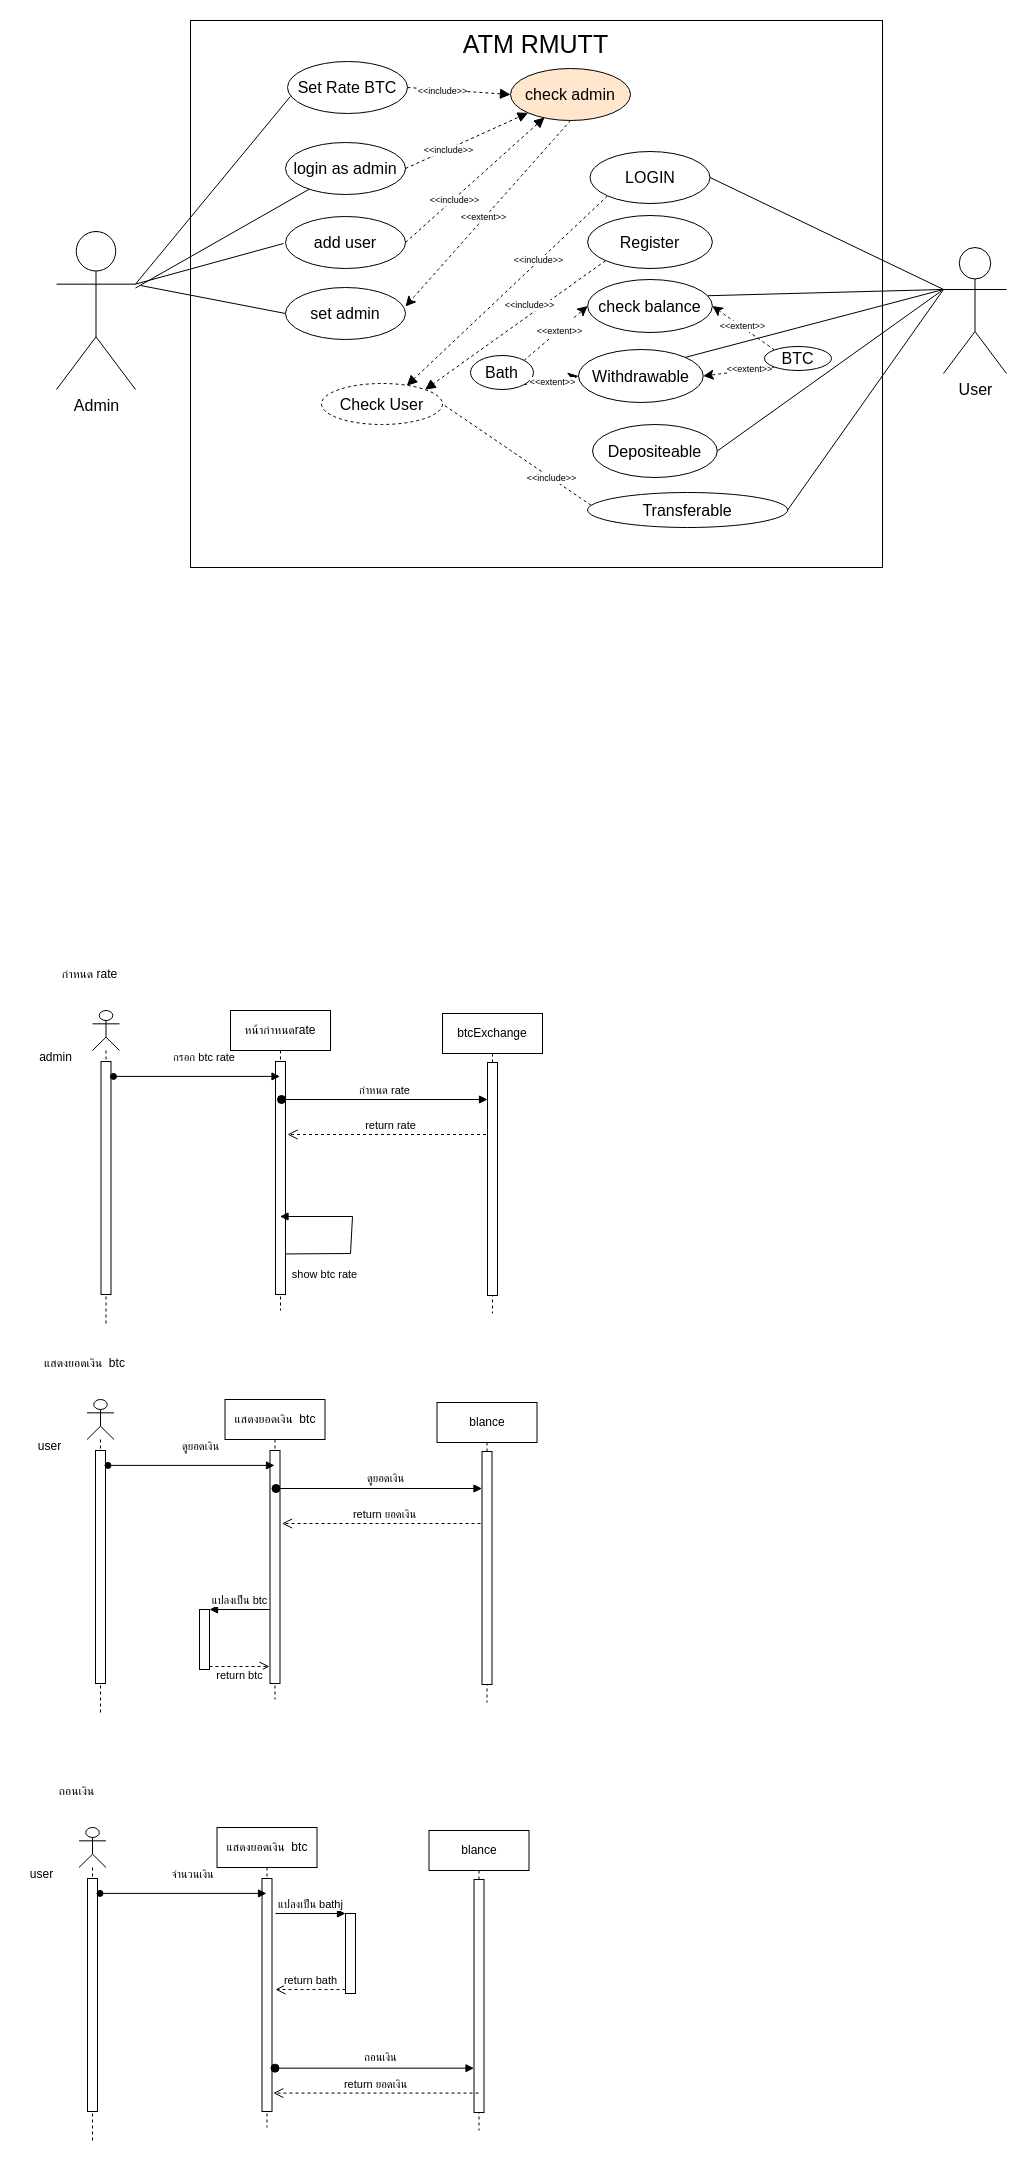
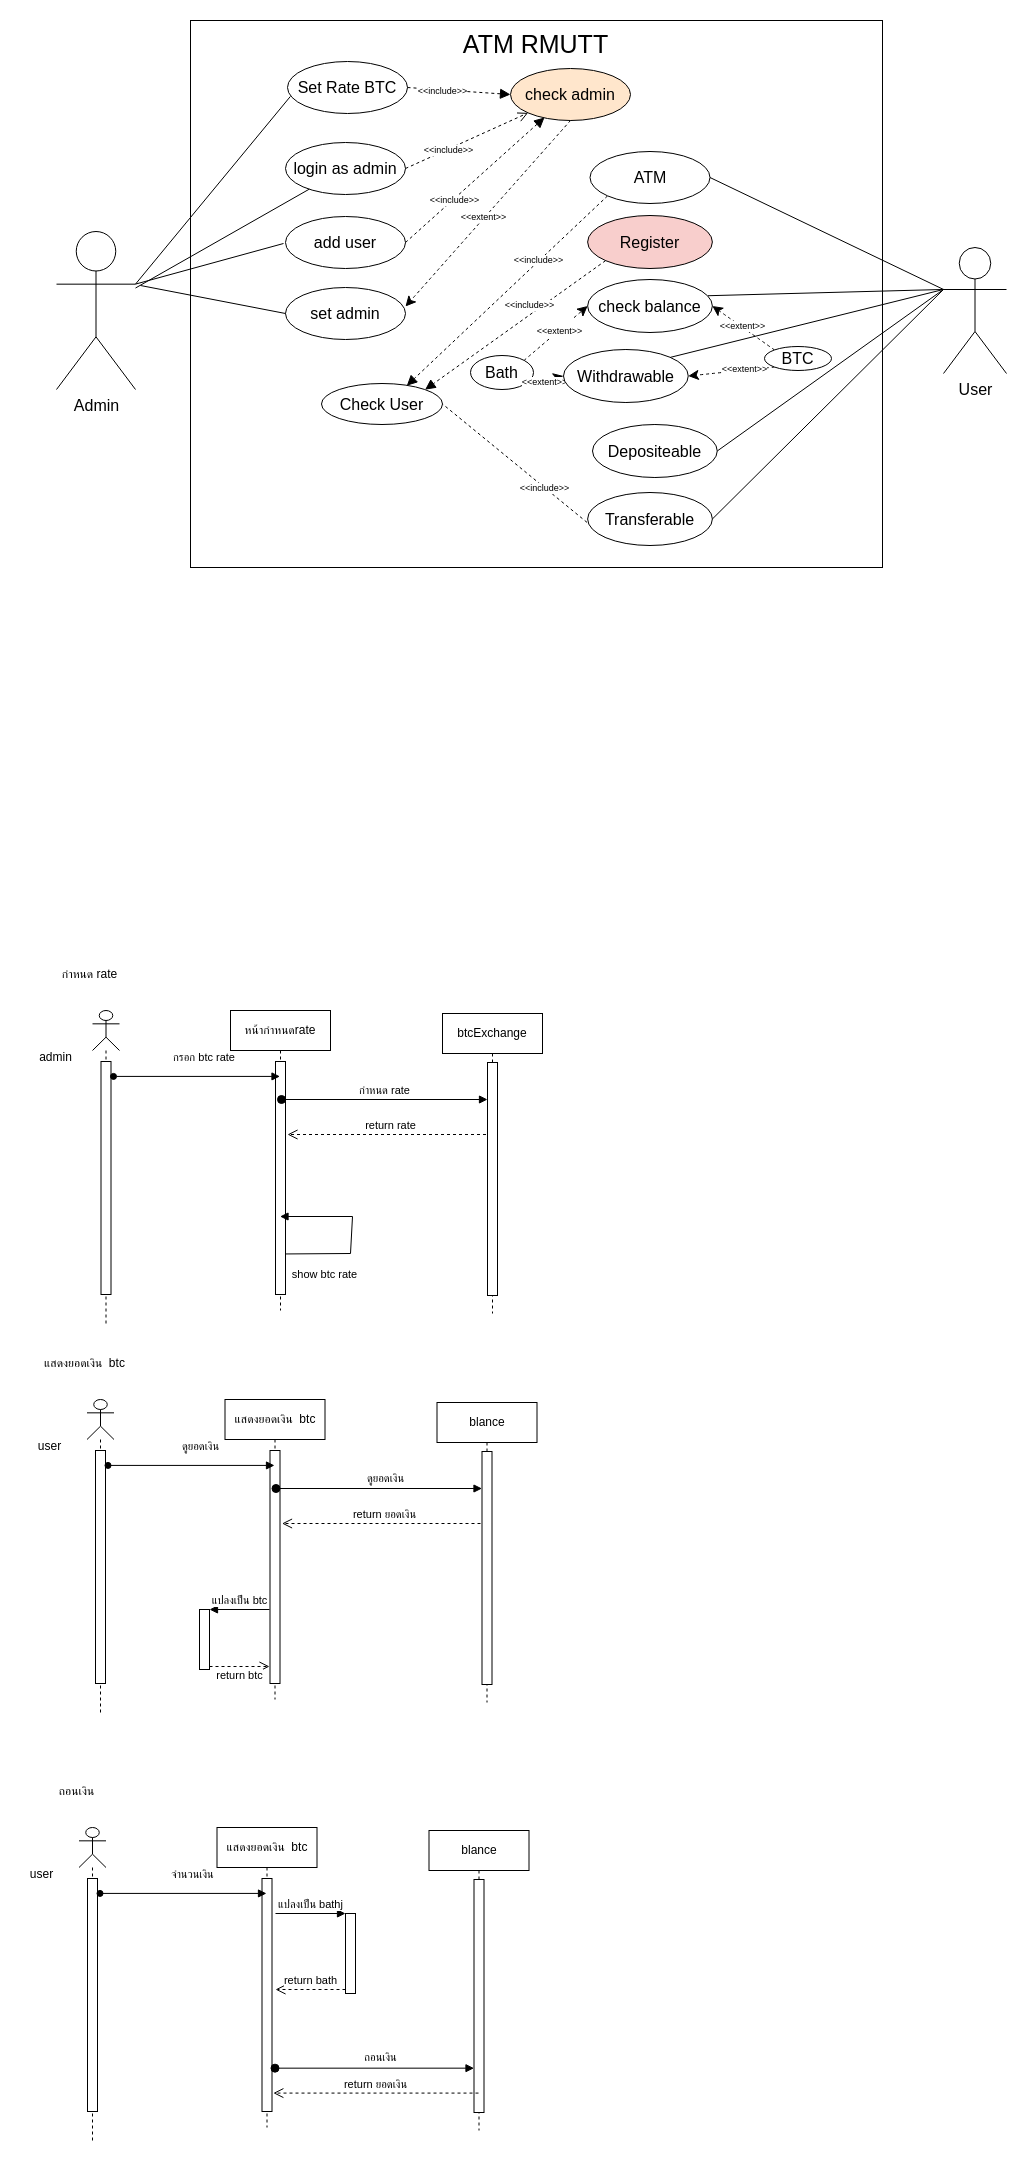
edge "login as admin" -> "check admin": arrowhead block -> open
node "LOGIN": label "LOGIN" -> "ATM"
node "Register": fillcolor #ffffff -> #f8cecc
node "Withdrawable": moved (641, 376) -> (626, 376)
node "Check User": style dashed -> solid
node "Transferable": size 200x35 -> 125x53
